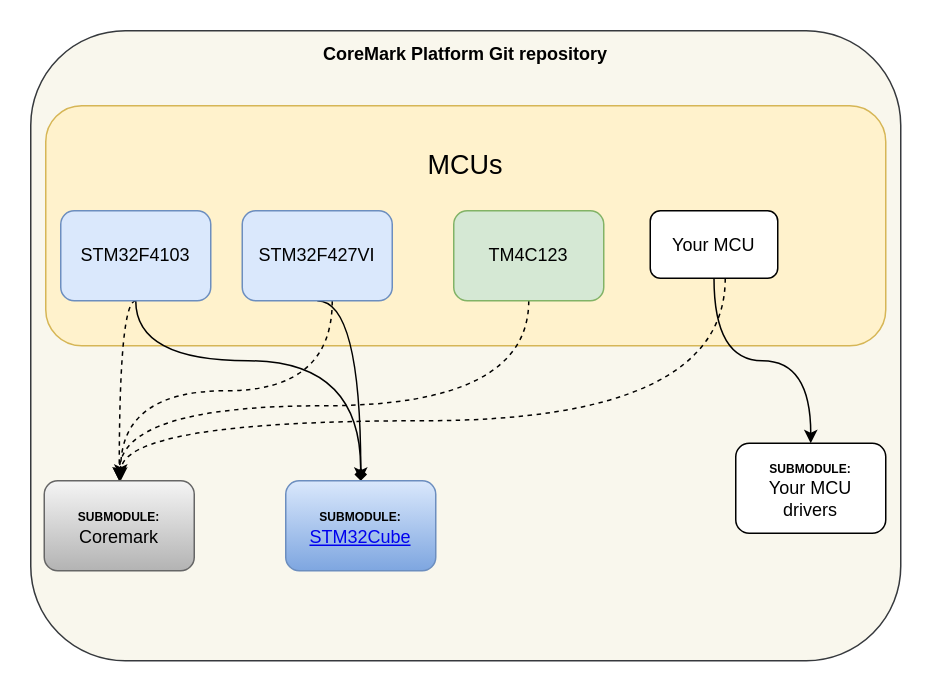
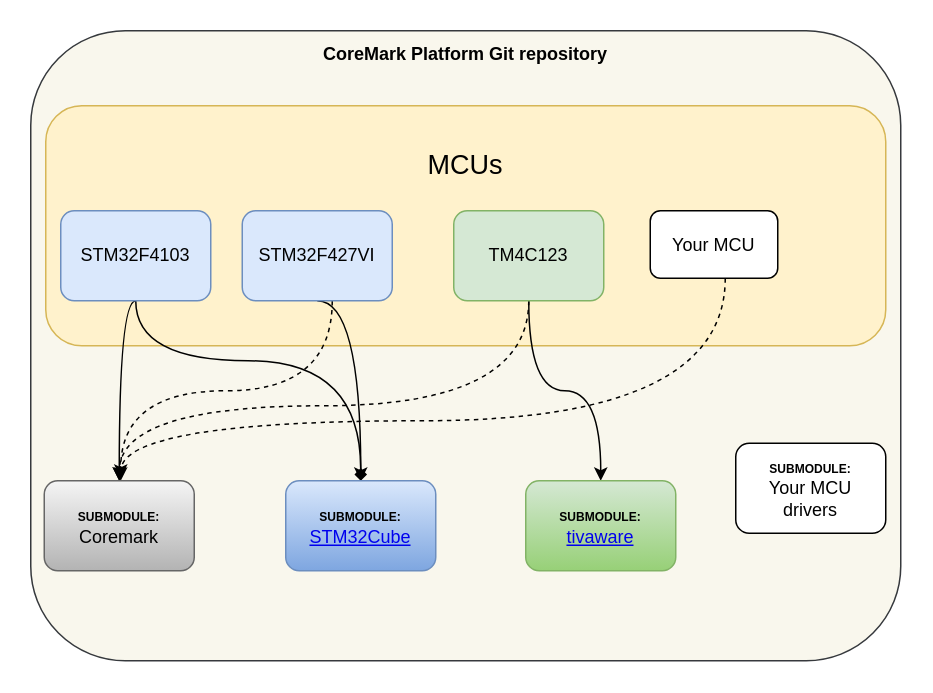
edge "Your MCU" -> "SUBMODULE:Your MCU drivers": removed
edge "STM32F4103" -> "SUBMODULE: Coremark": style dashed -> solid
edge "TM4C123" -> "SUBMODULE:tivaware": added
node "SUBMODULE:tivaware": added
